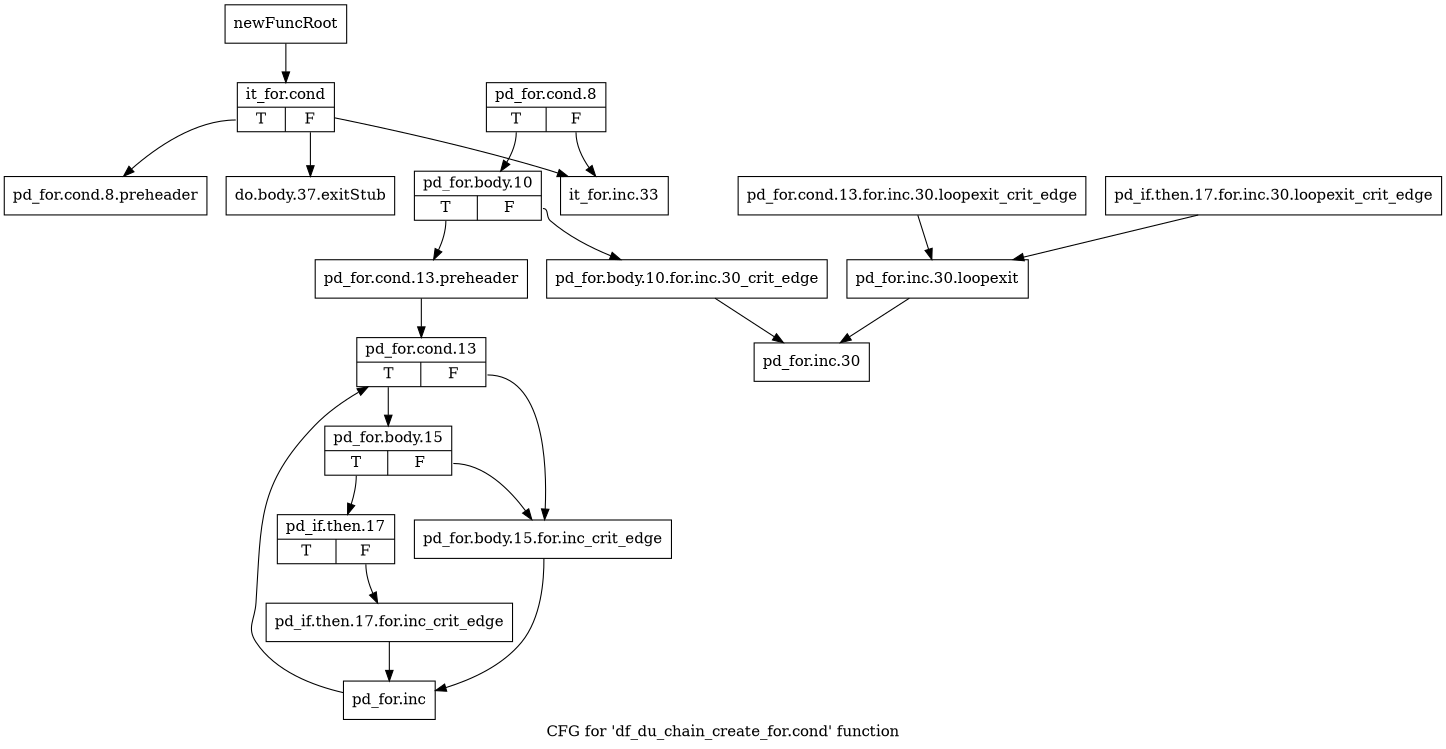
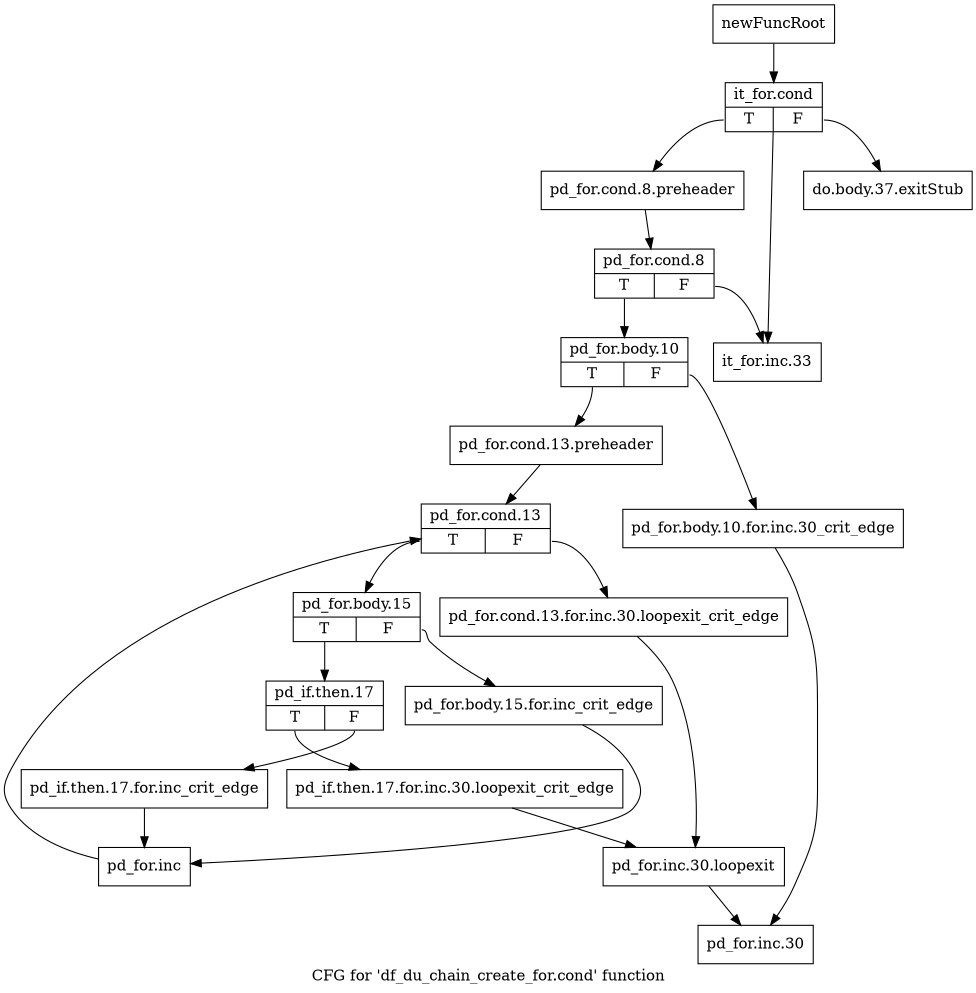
edge "pd_for.cond.8.preheader" -> "pd_for.cond.8": added
edge "pd_for.cond.13" -> "pd_for.body.15.for.inc_crit_edge": now "pd_for.cond.13" -> "pd_for.cond.13.for.inc.30.loopexit_crit_edge"
edge "pd_if.then.17" -> "pd_if.then.17.for.inc.30.loopexit_crit_edge": added
